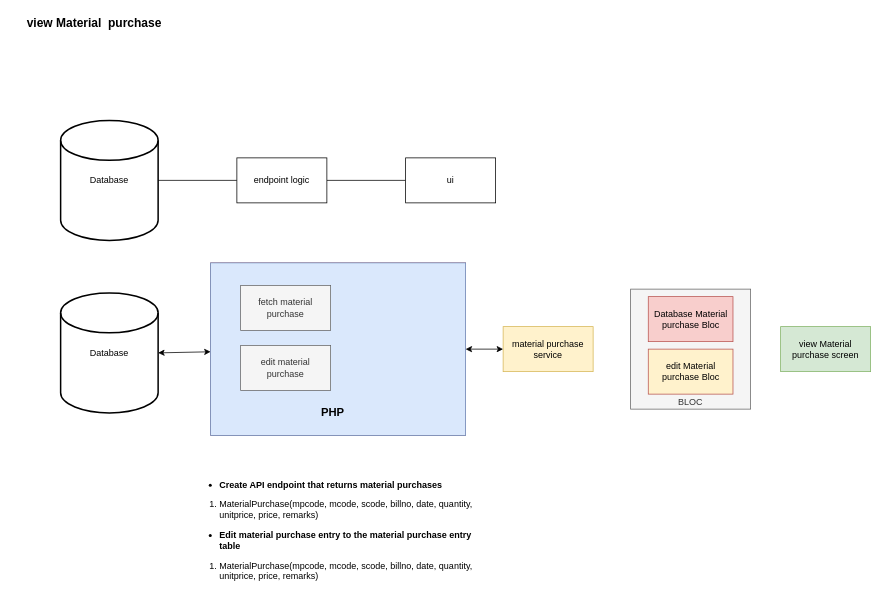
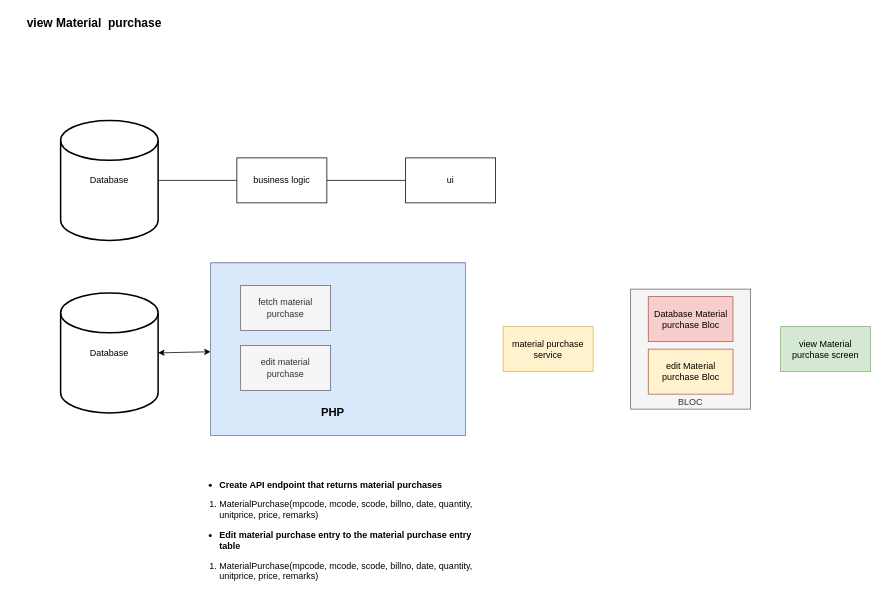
node "endpoint logic": label "endpoint logic" -> "business logic"
edge "PHP" -- "material purchase service": removed
